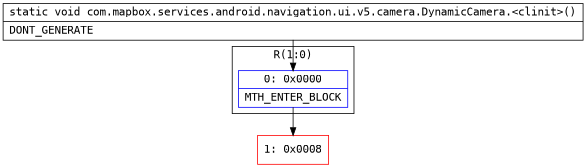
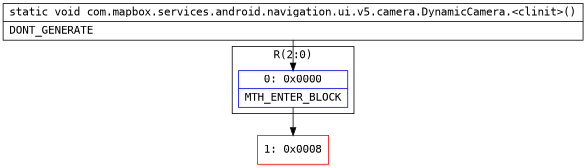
cluster "R(1:0)": label "R(1:0)" -> "R(2:0)"
